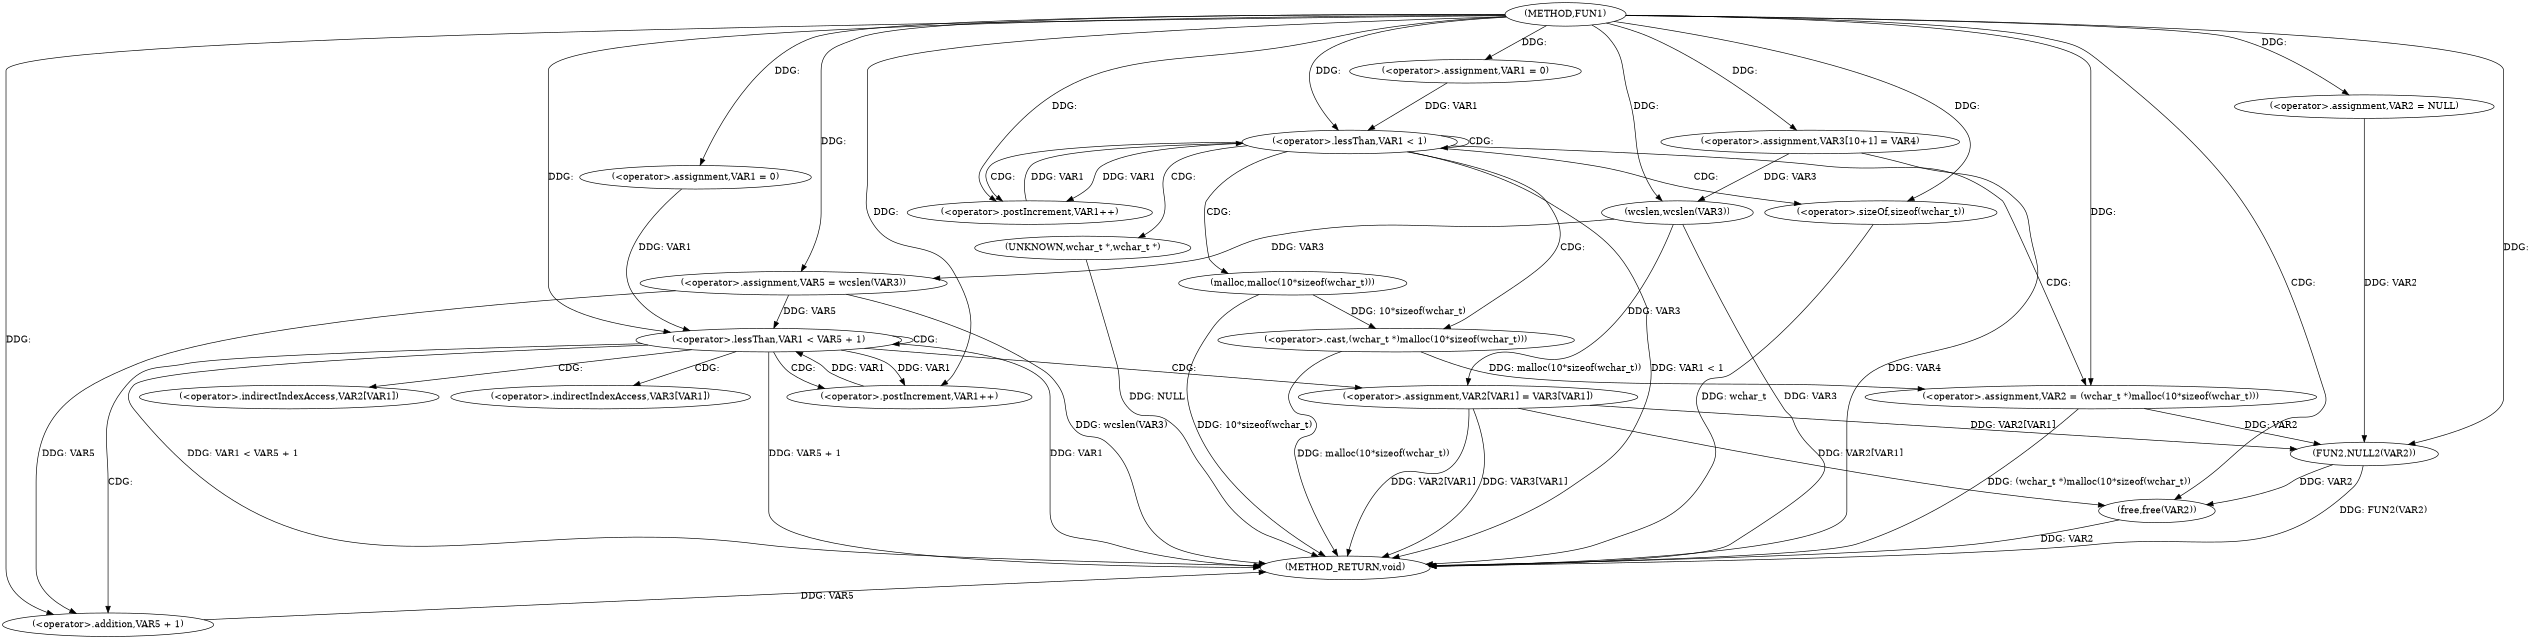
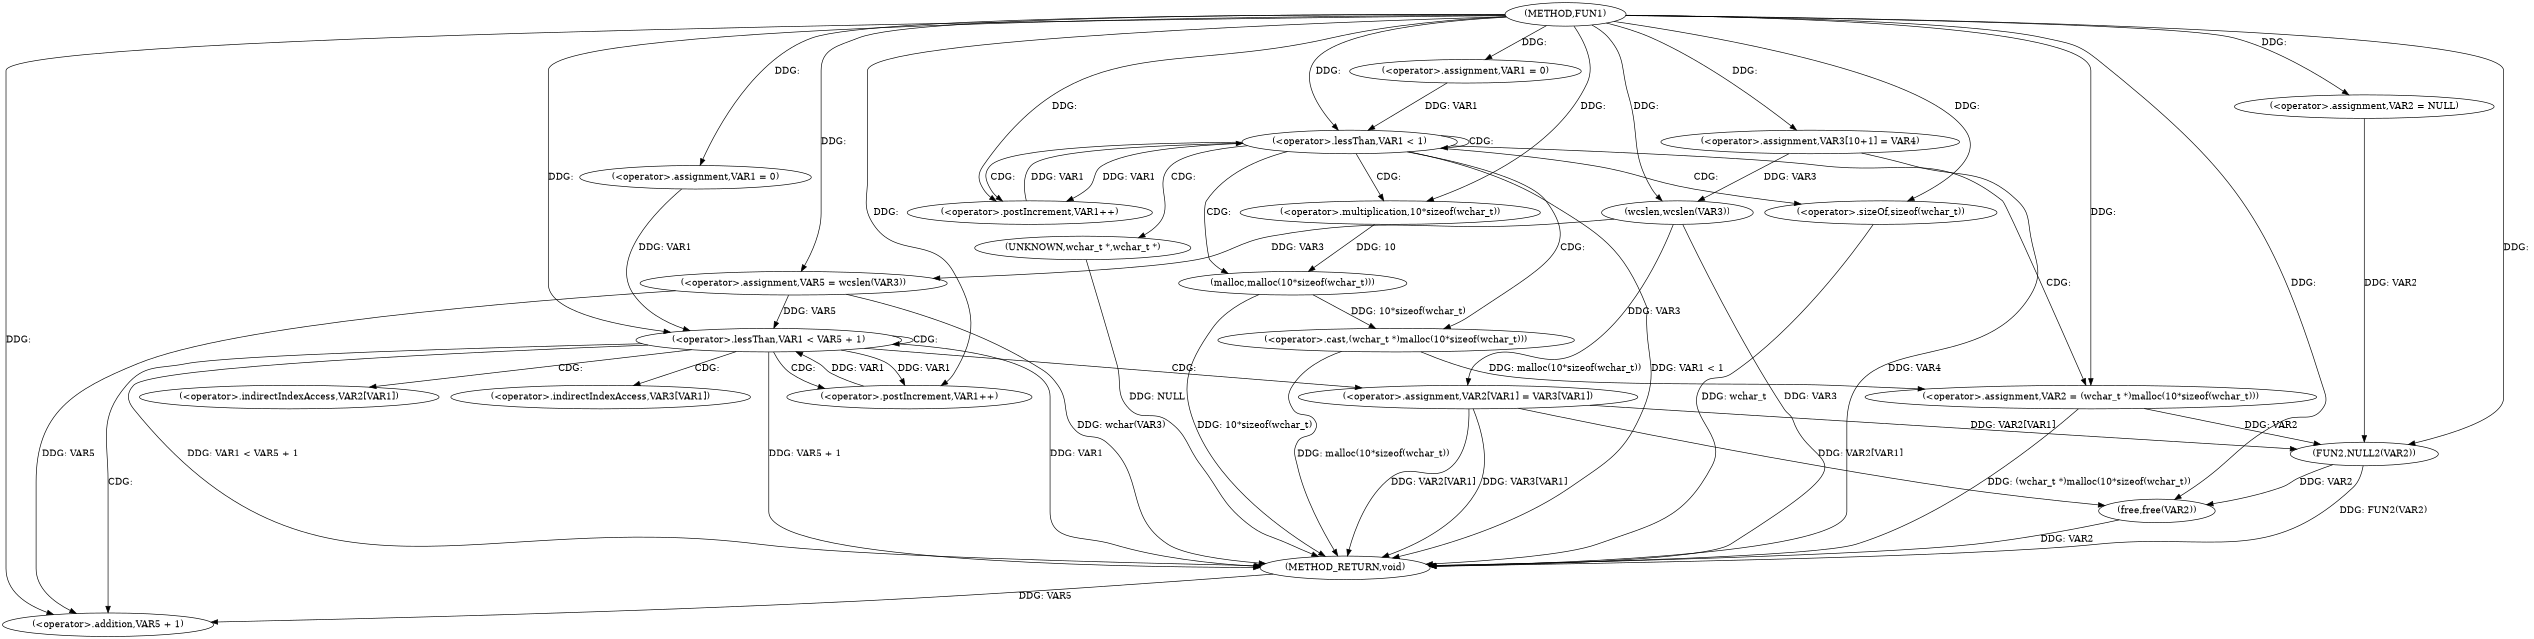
node "(<operator>.multiplication,10*sizeof(wchar_t))": added
edge "(METHOD,FUN1)" -> "(free,free(VAR2))": label "CDG: " -> "DDG: "
edge "(<operator>.assignment,VAR5 = wcslen(VAR3))" -> "(METHOD_RETURN,void)": label "DDG: wcslen(VAR3)" -> "DDG: wchar(VAR3)"
edge "(<operator>.addition,VAR5 + 1)" -> "(METHOD_RETURN,void)": reversed
